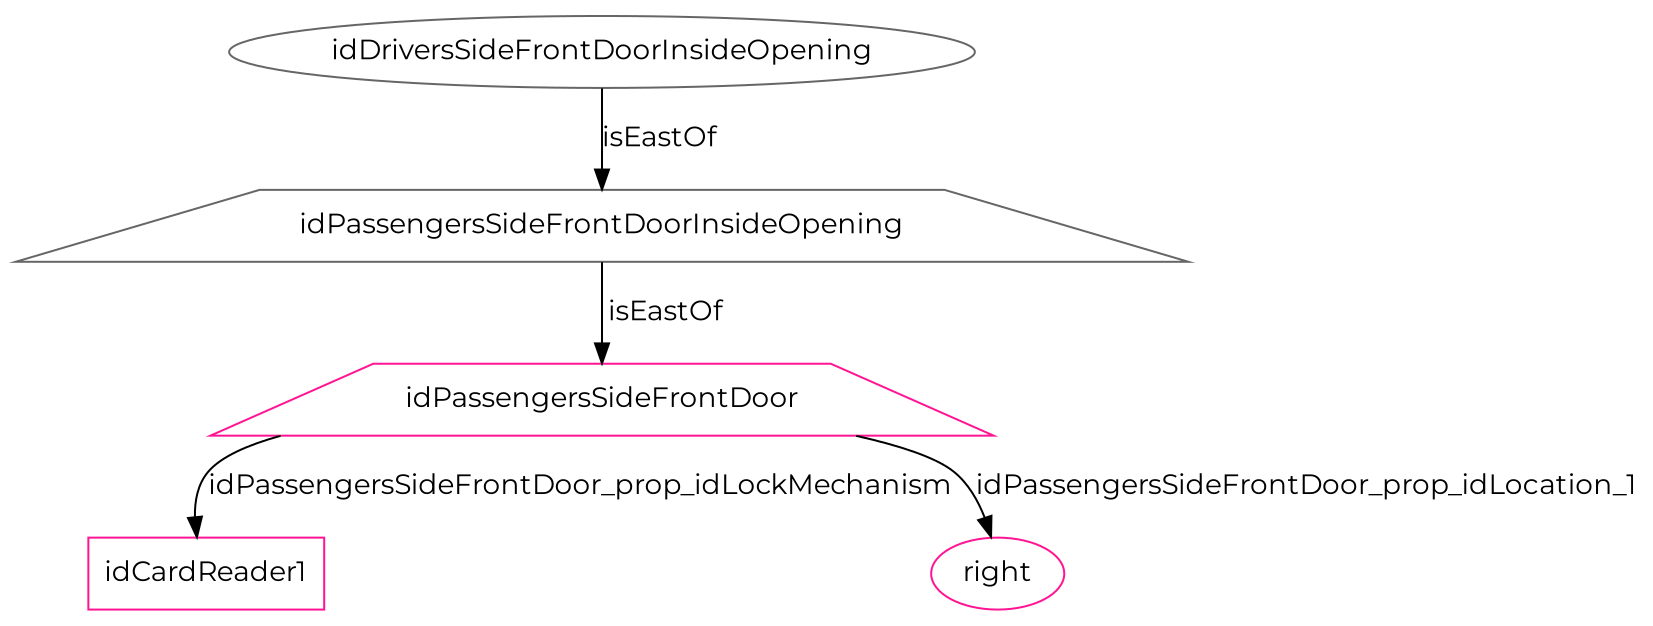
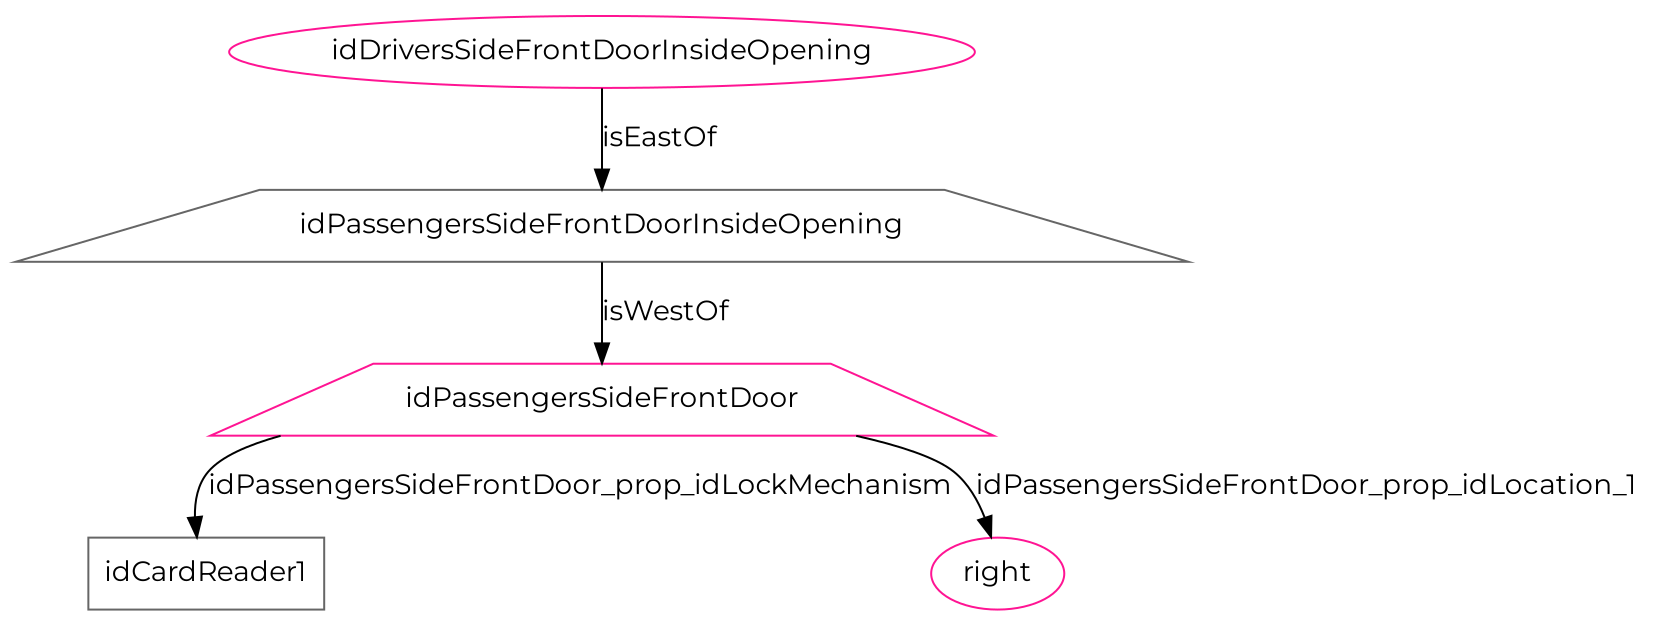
node "idDriversSideFrontDoorInsideOpening": color gray40 -> deeppink
edge "idPassengersSideFrontDoorInsideOpening" -> "idPassengersSideFrontDoor": label "isEastOf" -> "isWestOf"
node "idCardReader1": color deeppink -> gray40
